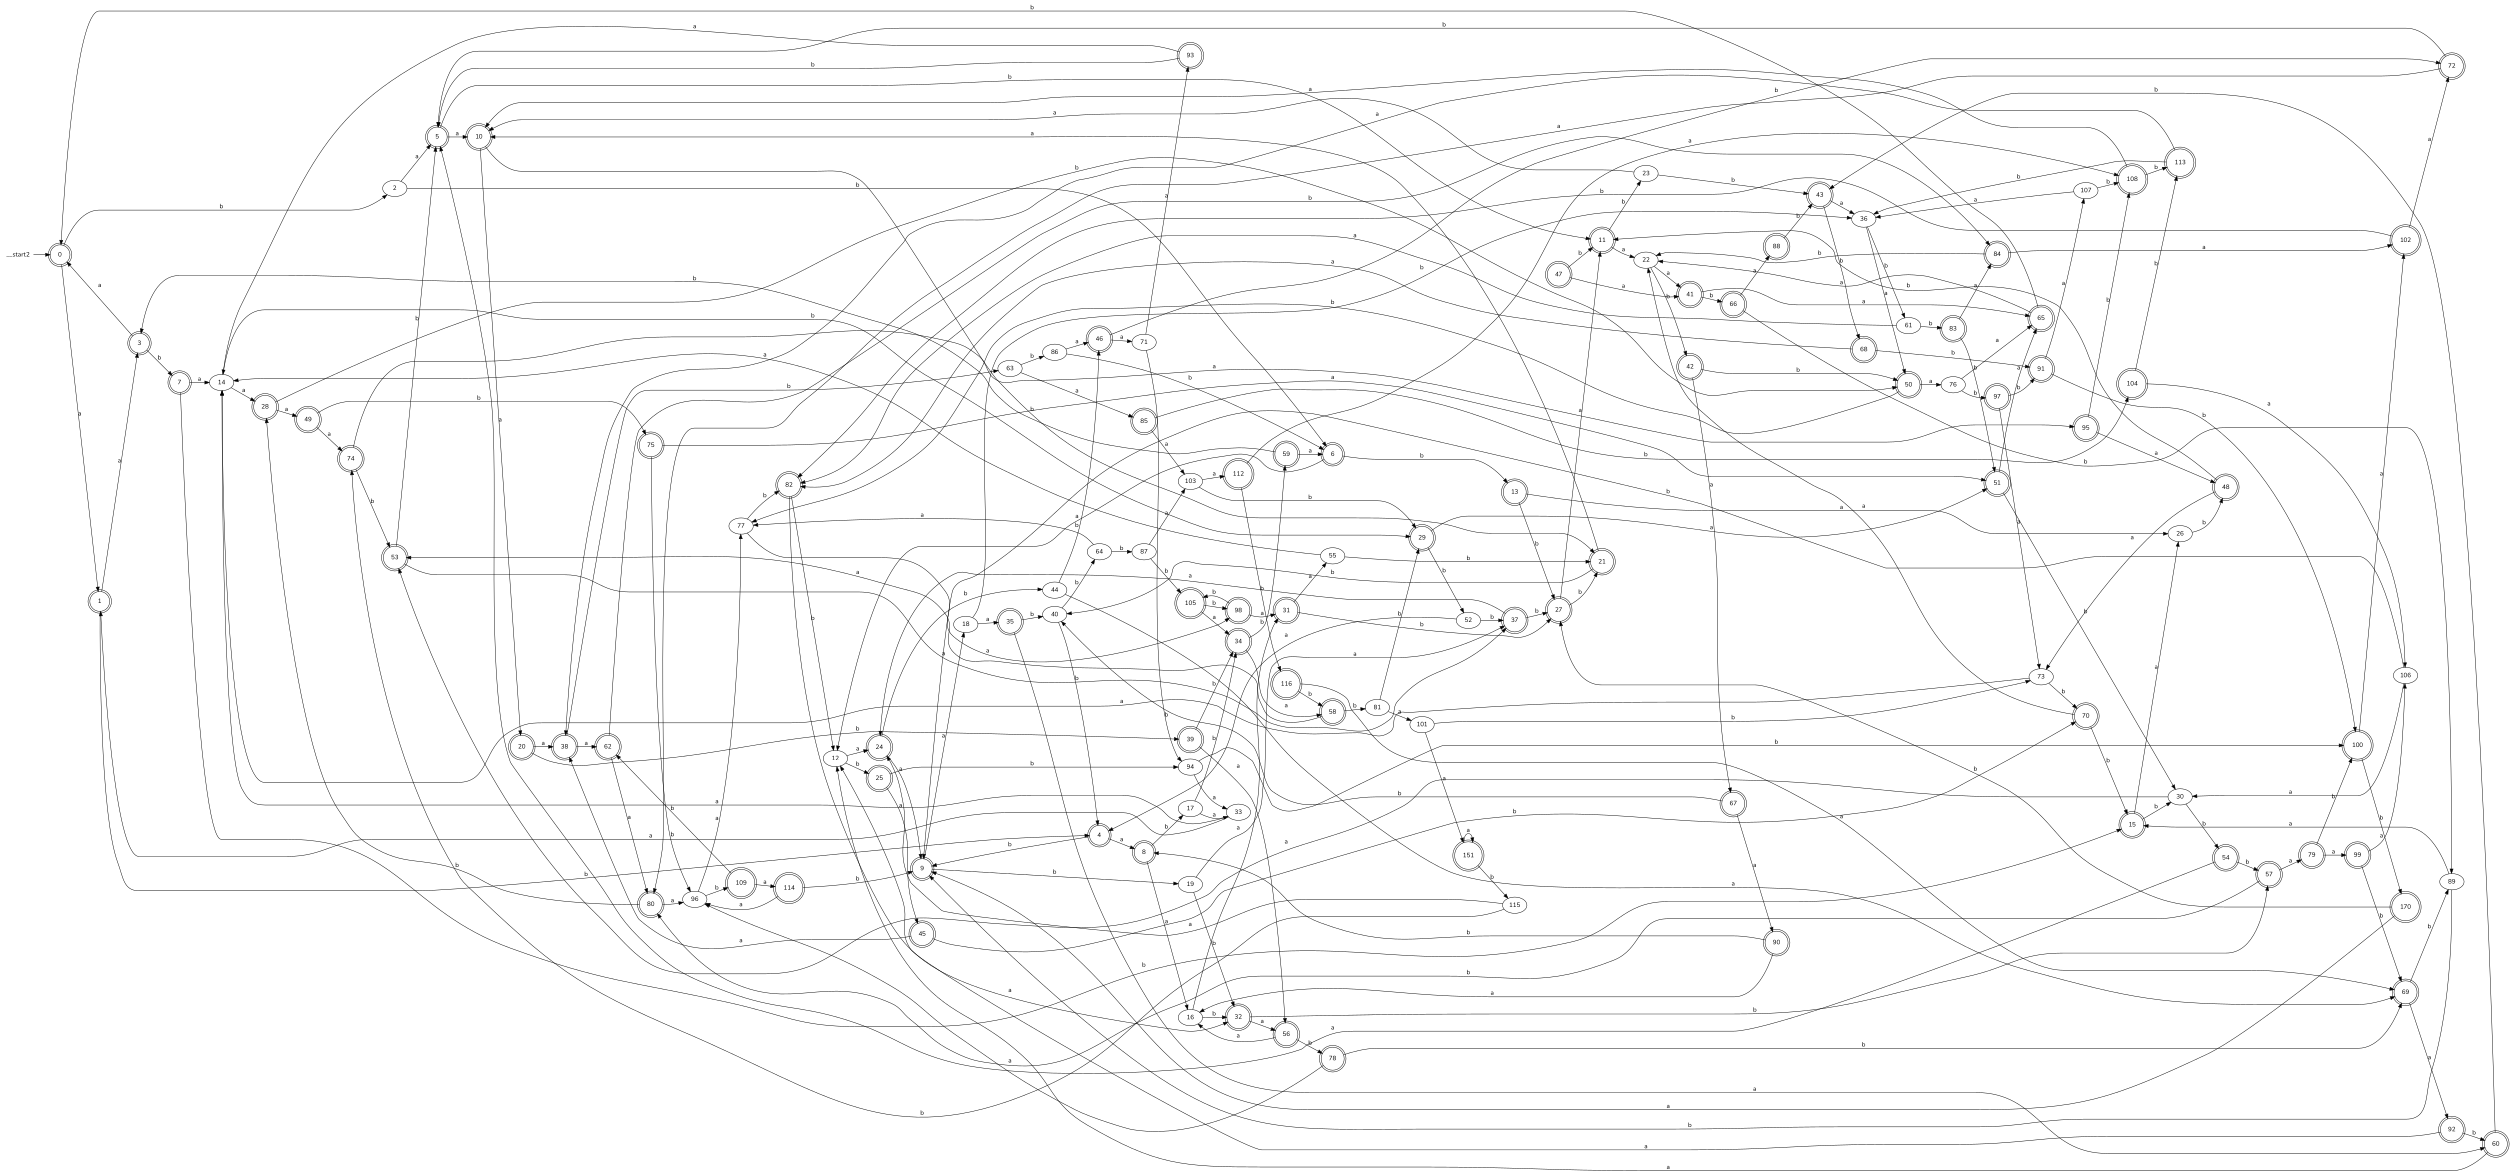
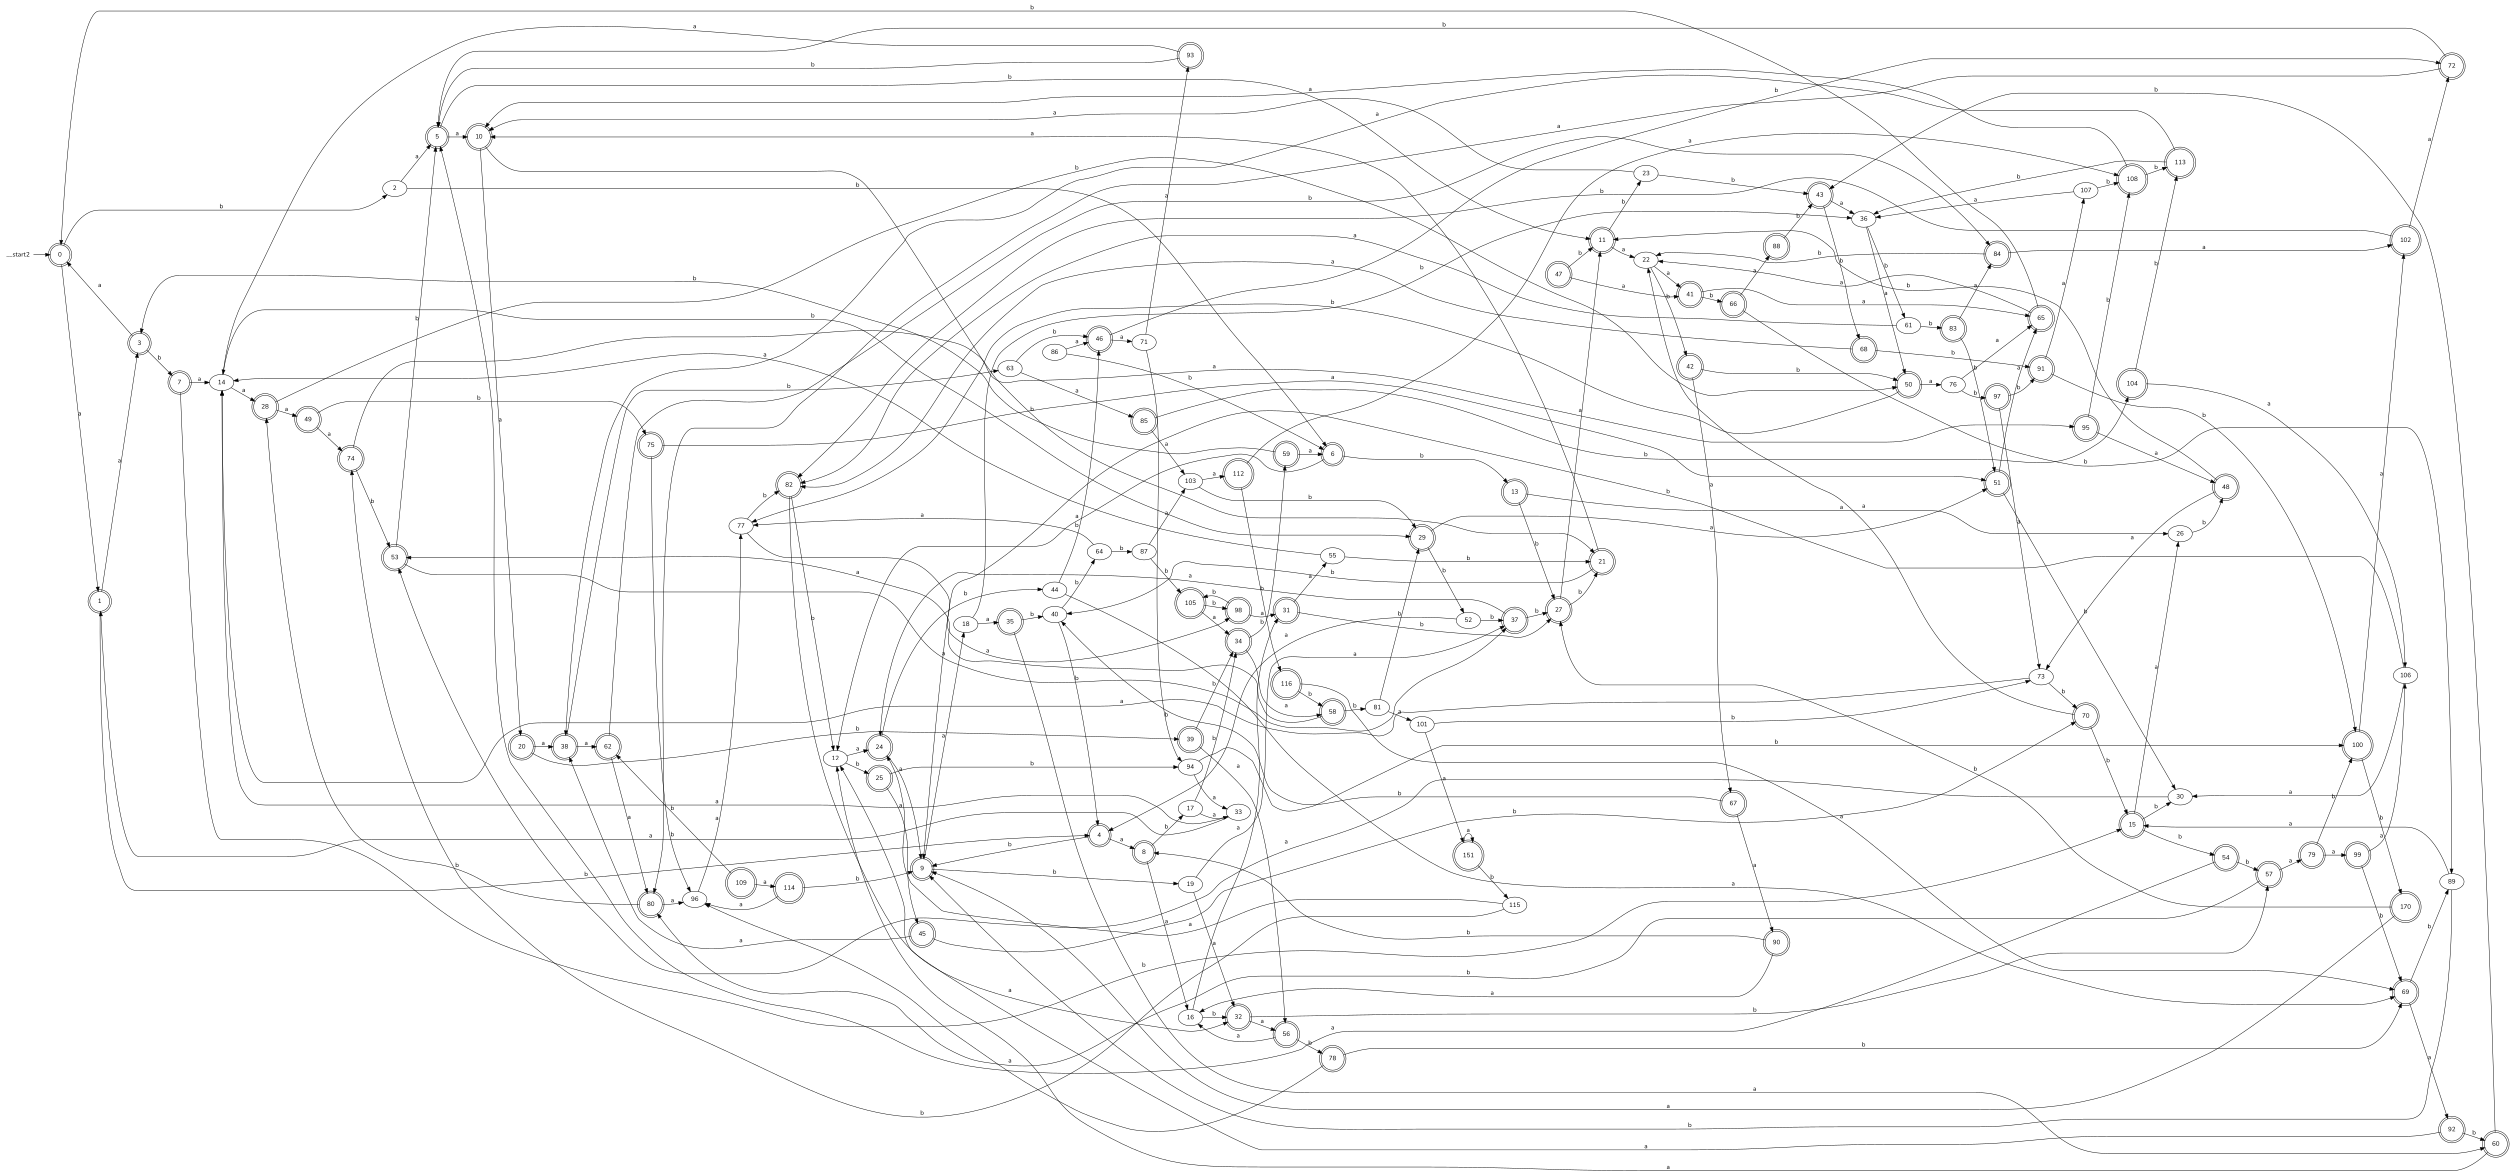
edge "63" -> "86": now "63" -> "46"
edge "30" -> "54": now "15" -> "54"
edge "96" -> "109": removed, label "b"
edge "19" -> "32": label "b" -> "a"
